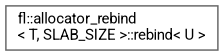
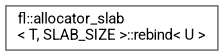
node "fl::allocator_rebind < T, SLAB_SIZE >::rebind< U >": label "fl::allocator_rebind < T, SLAB_SIZE >::rebind< U >" -> "fl::allocator_slab < T, SLAB_SIZE >::rebind< U >"
